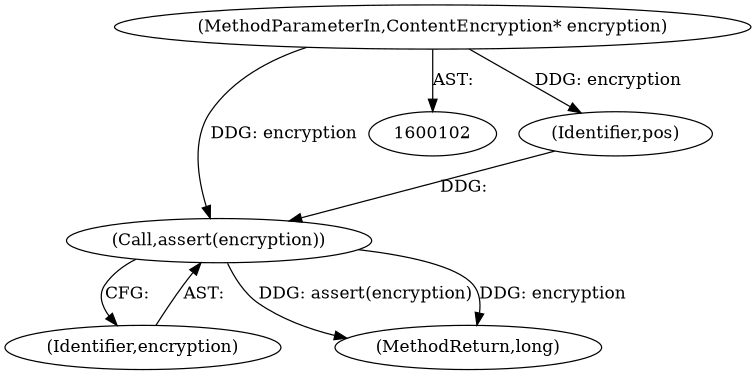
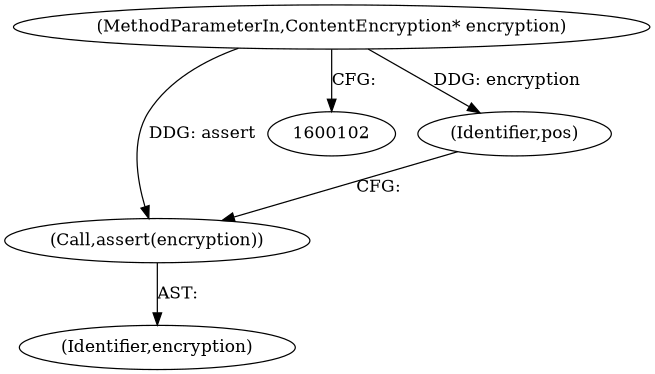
edge "(MethodParameterIn,ContentEncryption* encryption)" -> "1600102": label "AST: " -> "CFG: "
edge "(MethodParameterIn,ContentEncryption* encryption)" -> "(Call,assert(encryption))": label "DDG: encryption" -> "DDG: assert"
edge "(Identifier,pos)" -> "(Call,assert(encryption))": label "DDG: " -> "CFG: "
edge "(Call,assert(encryption))" -> "(Identifier,encryption)": label "CFG: " -> "AST: "
edge "(Identifier,encryption)" -> "(Call,assert(encryption))": removed, label "AST:"
node "(MethodReturn,long)": removed
